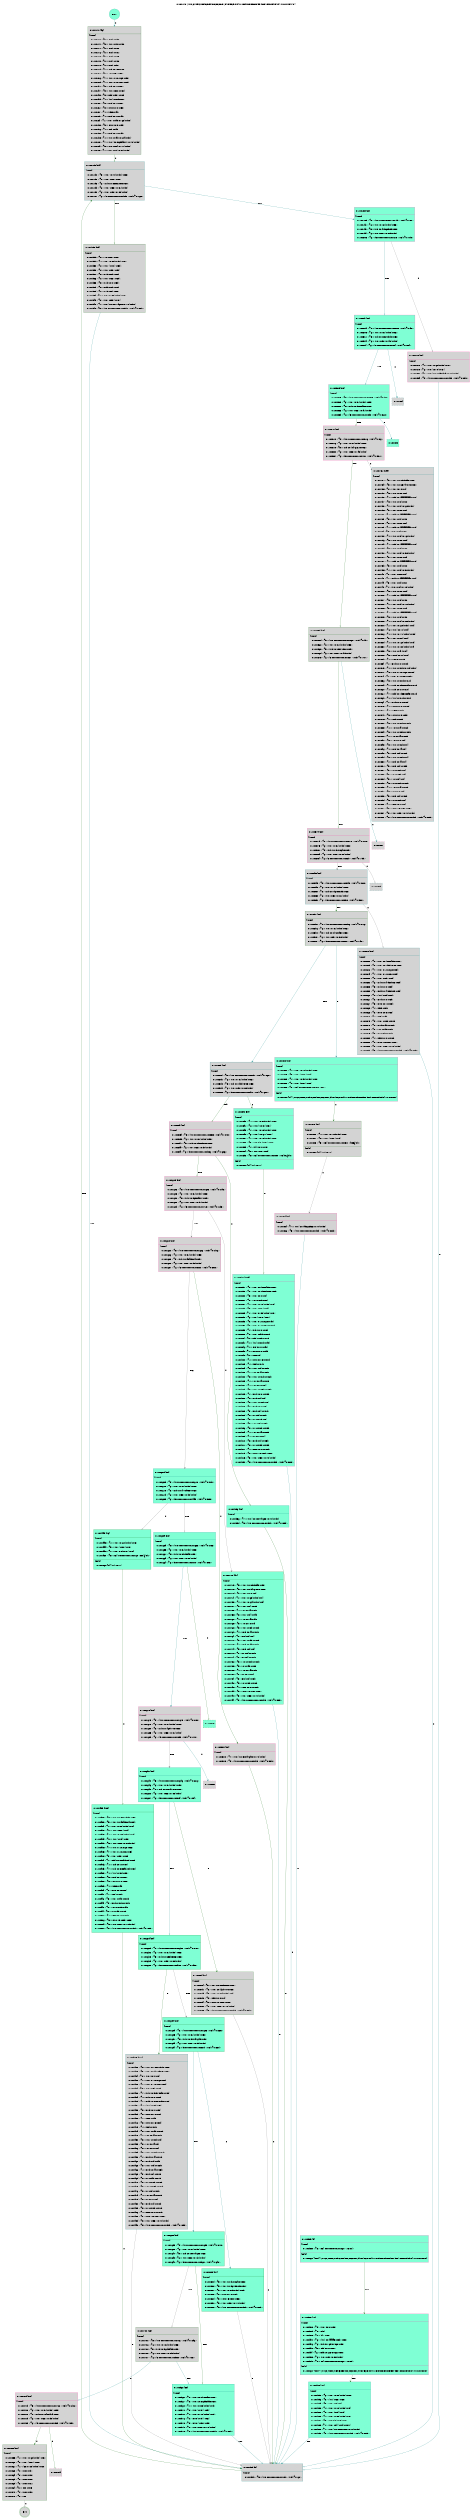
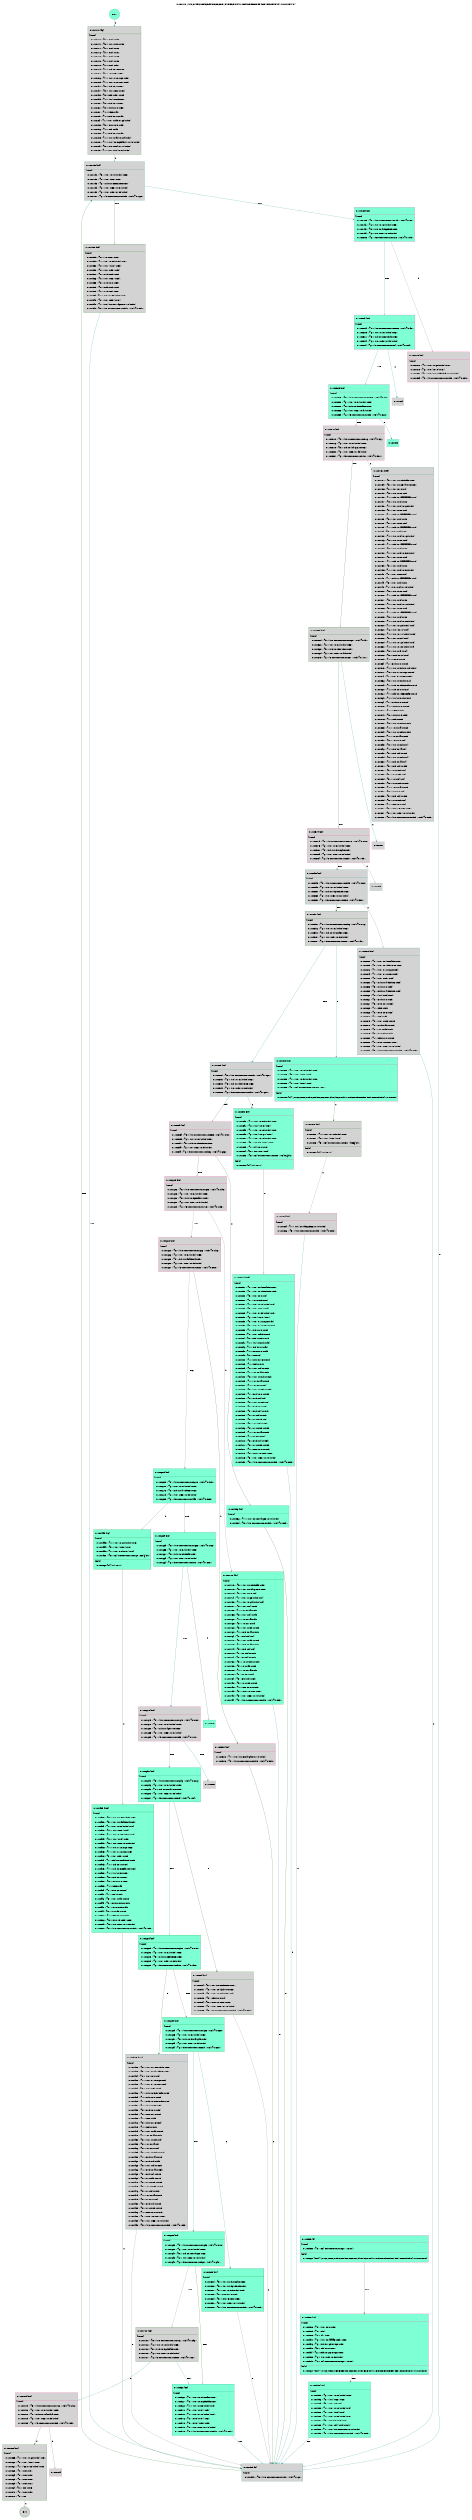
edge "0x401675 [28]" -> "0x4018ea": label " 0" -> " 205"
